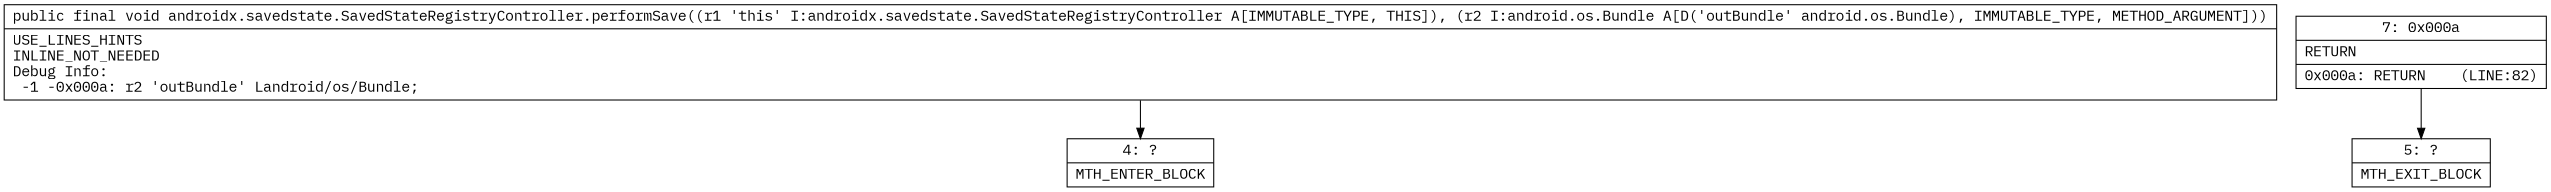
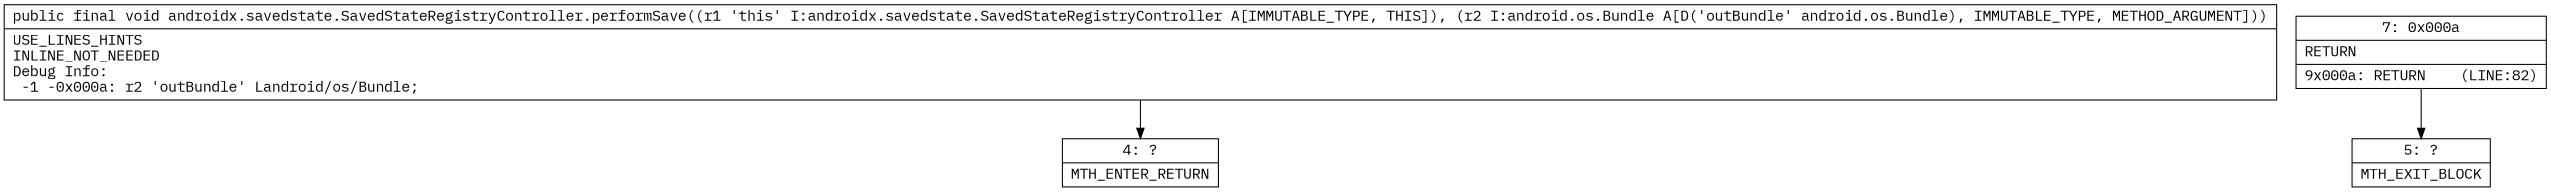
node "7: 0x000a": text "0x000a: RETURN    (LINE:82)" -> "9x000a: RETURN    (LINE:82)"
node "4: ?": text "MTH_ENTER_BLOCK" -> "MTH_ENTER_RETURN"
